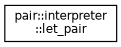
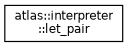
node "pair::interpreter ::let_pair": label "pair::interpreter ::let_pair" -> "atlas::interpreter ::let_pair"
